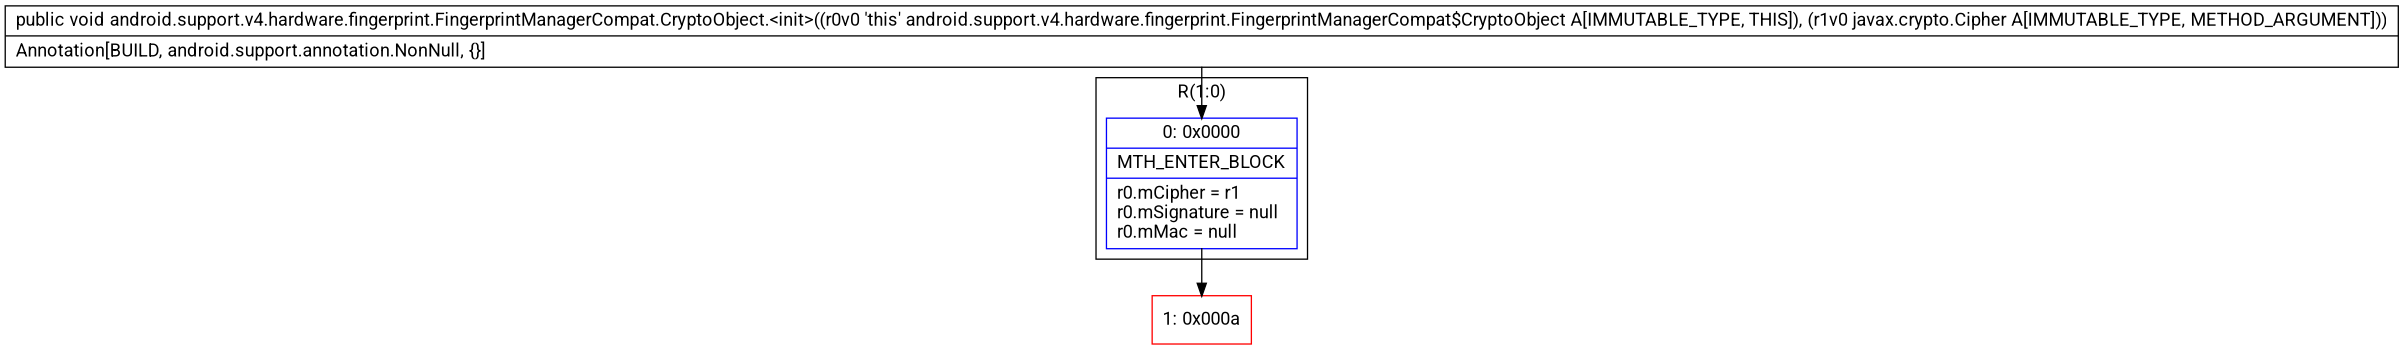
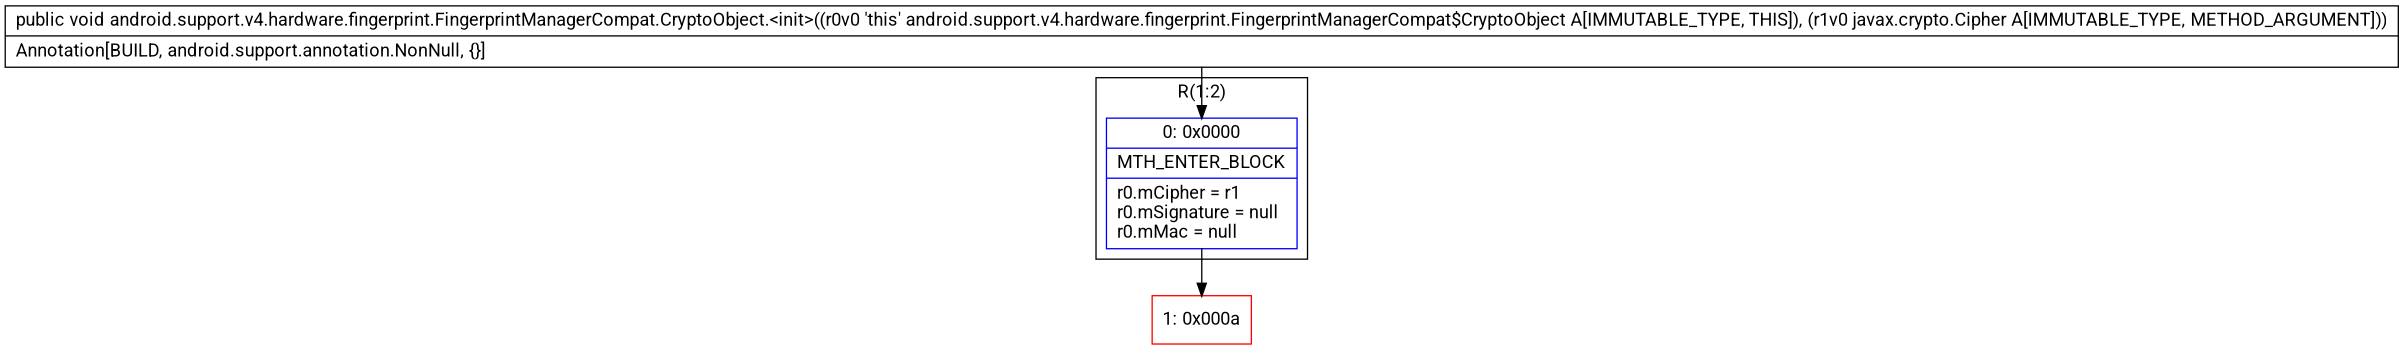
cluster "R(1:0)": label "R(1:0)" -> "R(1:2)"
